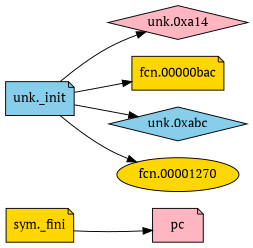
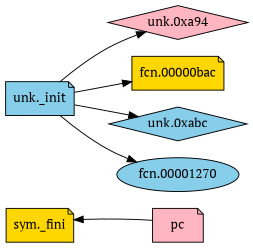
node "unk.0xa14": label "unk.0xa14" -> "unk.0xa94"
node "fcn.00001270": fillcolor gold -> skyblue
edge "sym._fini" -> "pc": reversed
